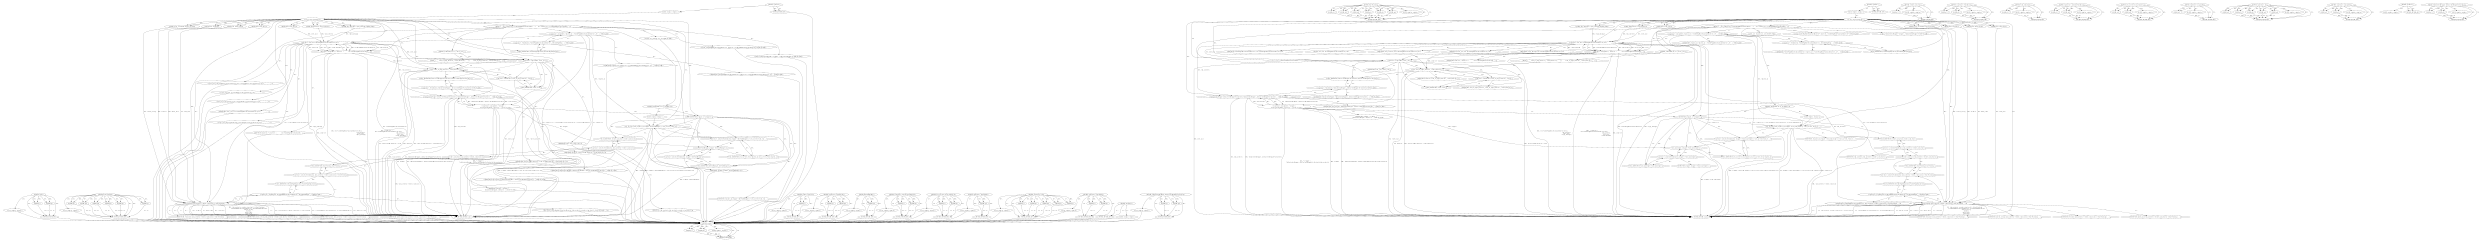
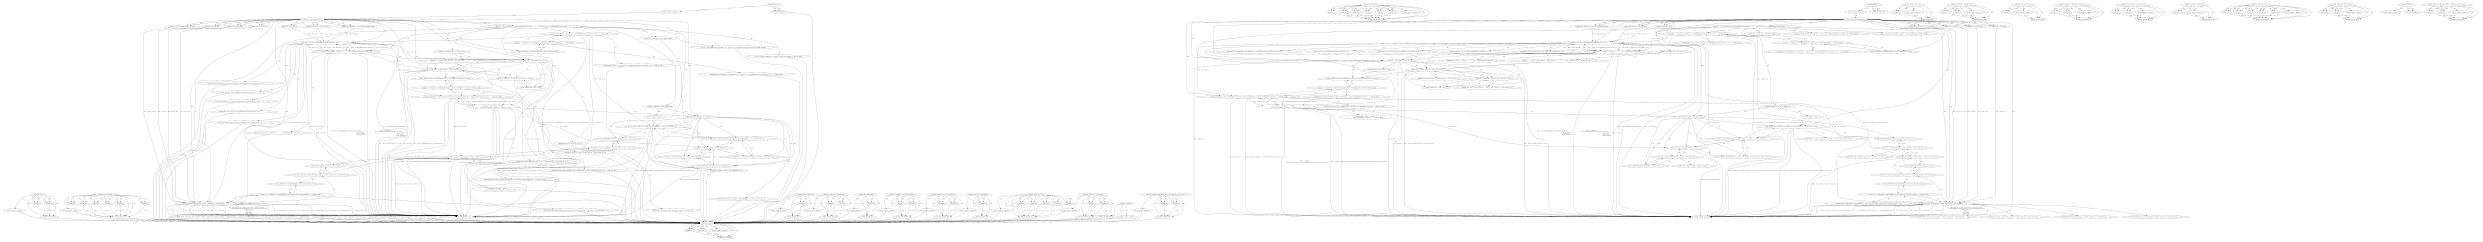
edge "(<operator>.indirectFieldAccess,wrapper->GetFindManager)" -> "(FIELD_IDENTIFIER,GetFindManager,GetFindManager)": now "(GetFindManager,wrapper->GetFindManager())" -> "(FIELD_IDENTIFIER,GetFindManager,GetFindManager)"
